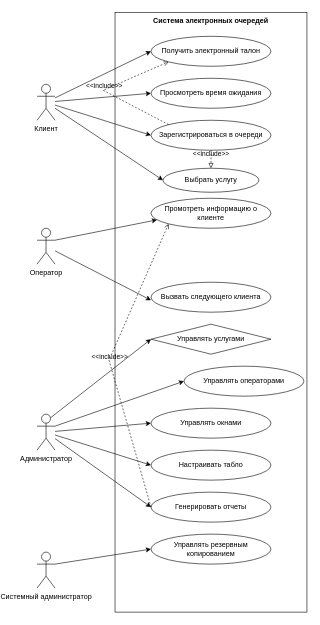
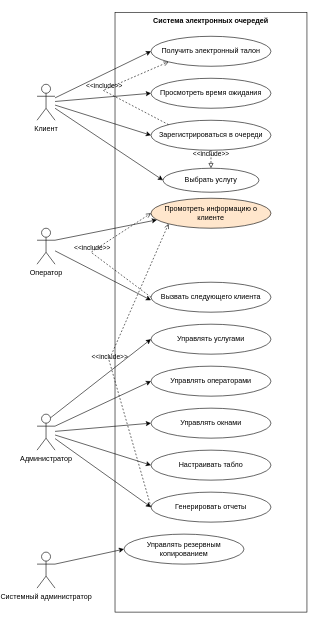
node "Промотреть информацию о клиенте": fillcolor #ffffff -> #ffe6cc
edge "Вызвать следующего клиента" -> "Промотреть информацию о клиенте": added, label "<<include>>"
node "Управлять услугами": shape diamond -> ellipse
node "Управлять операторами": moved (244, 381) -> (211, 381)
node "Управлять резервным копированием": moved (211, 549) -> (184, 549)
